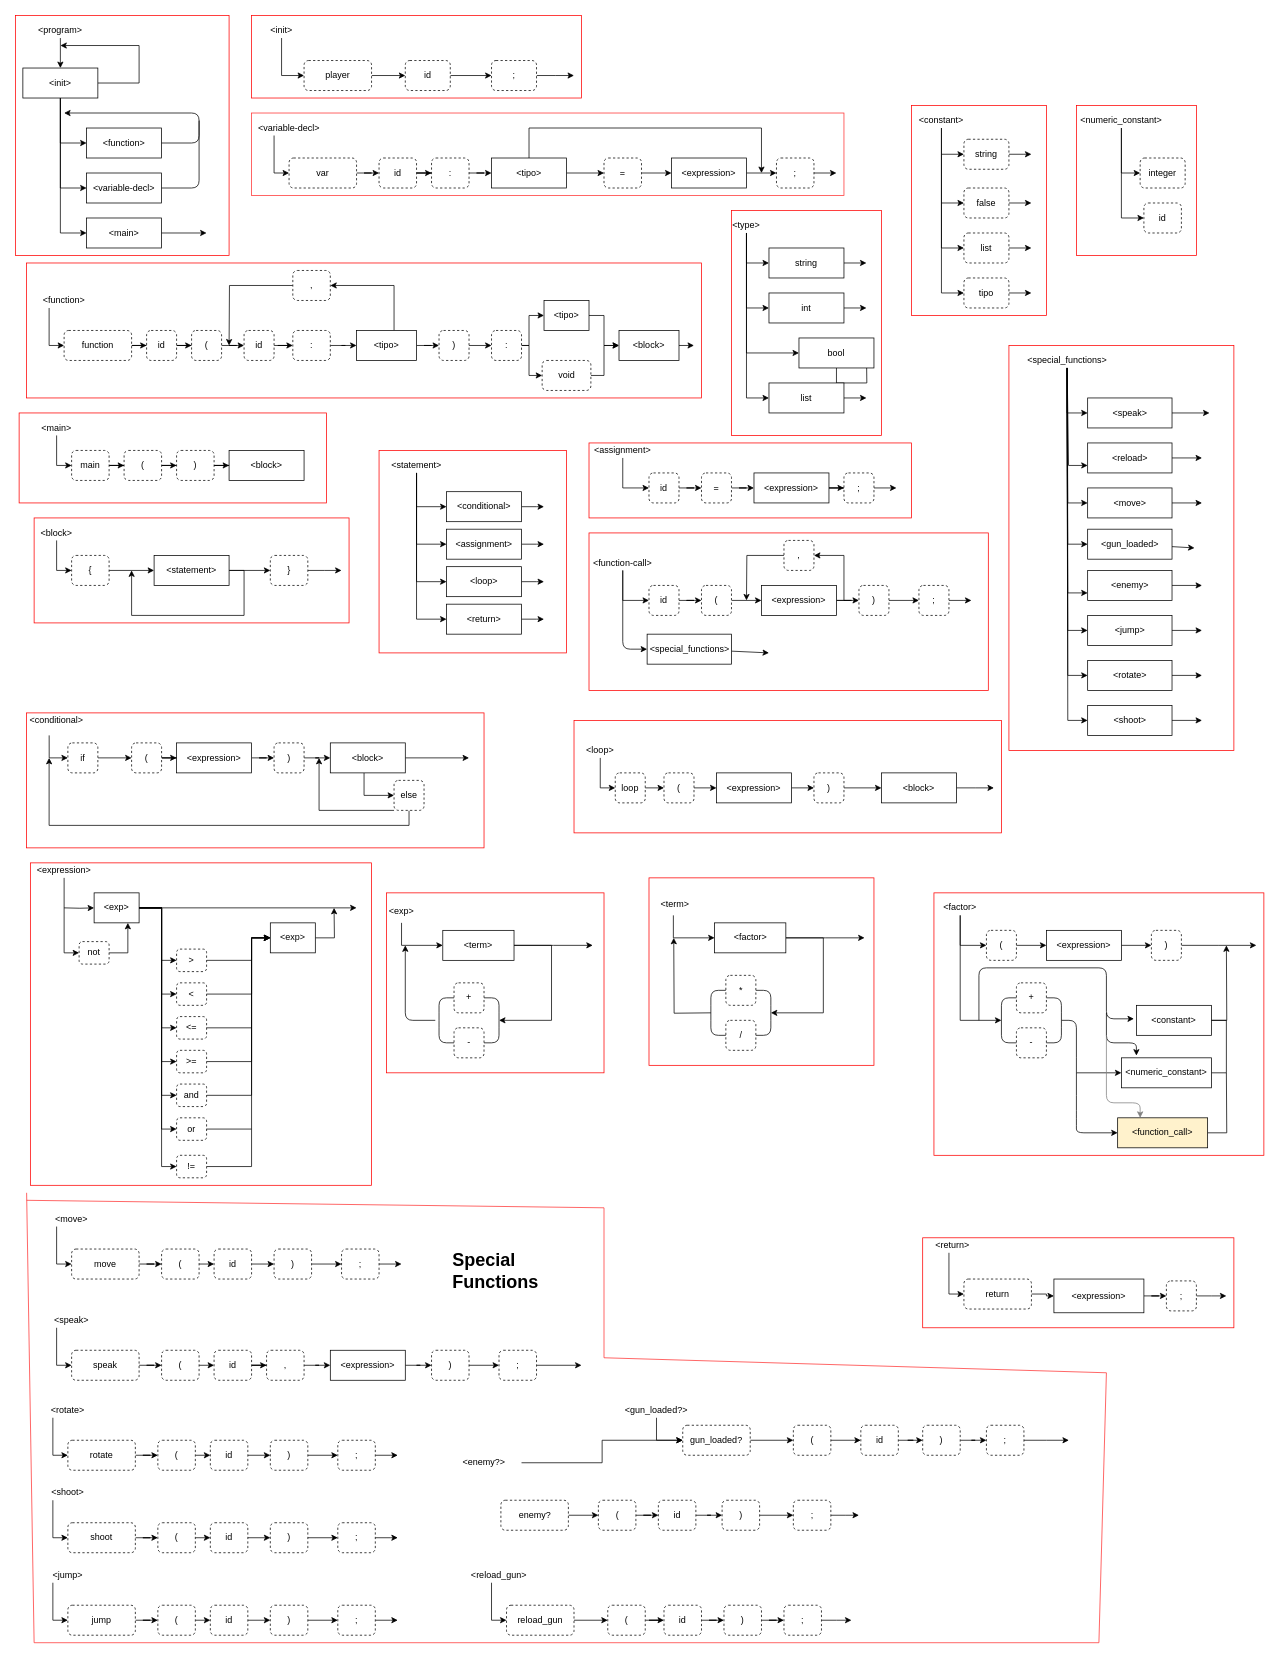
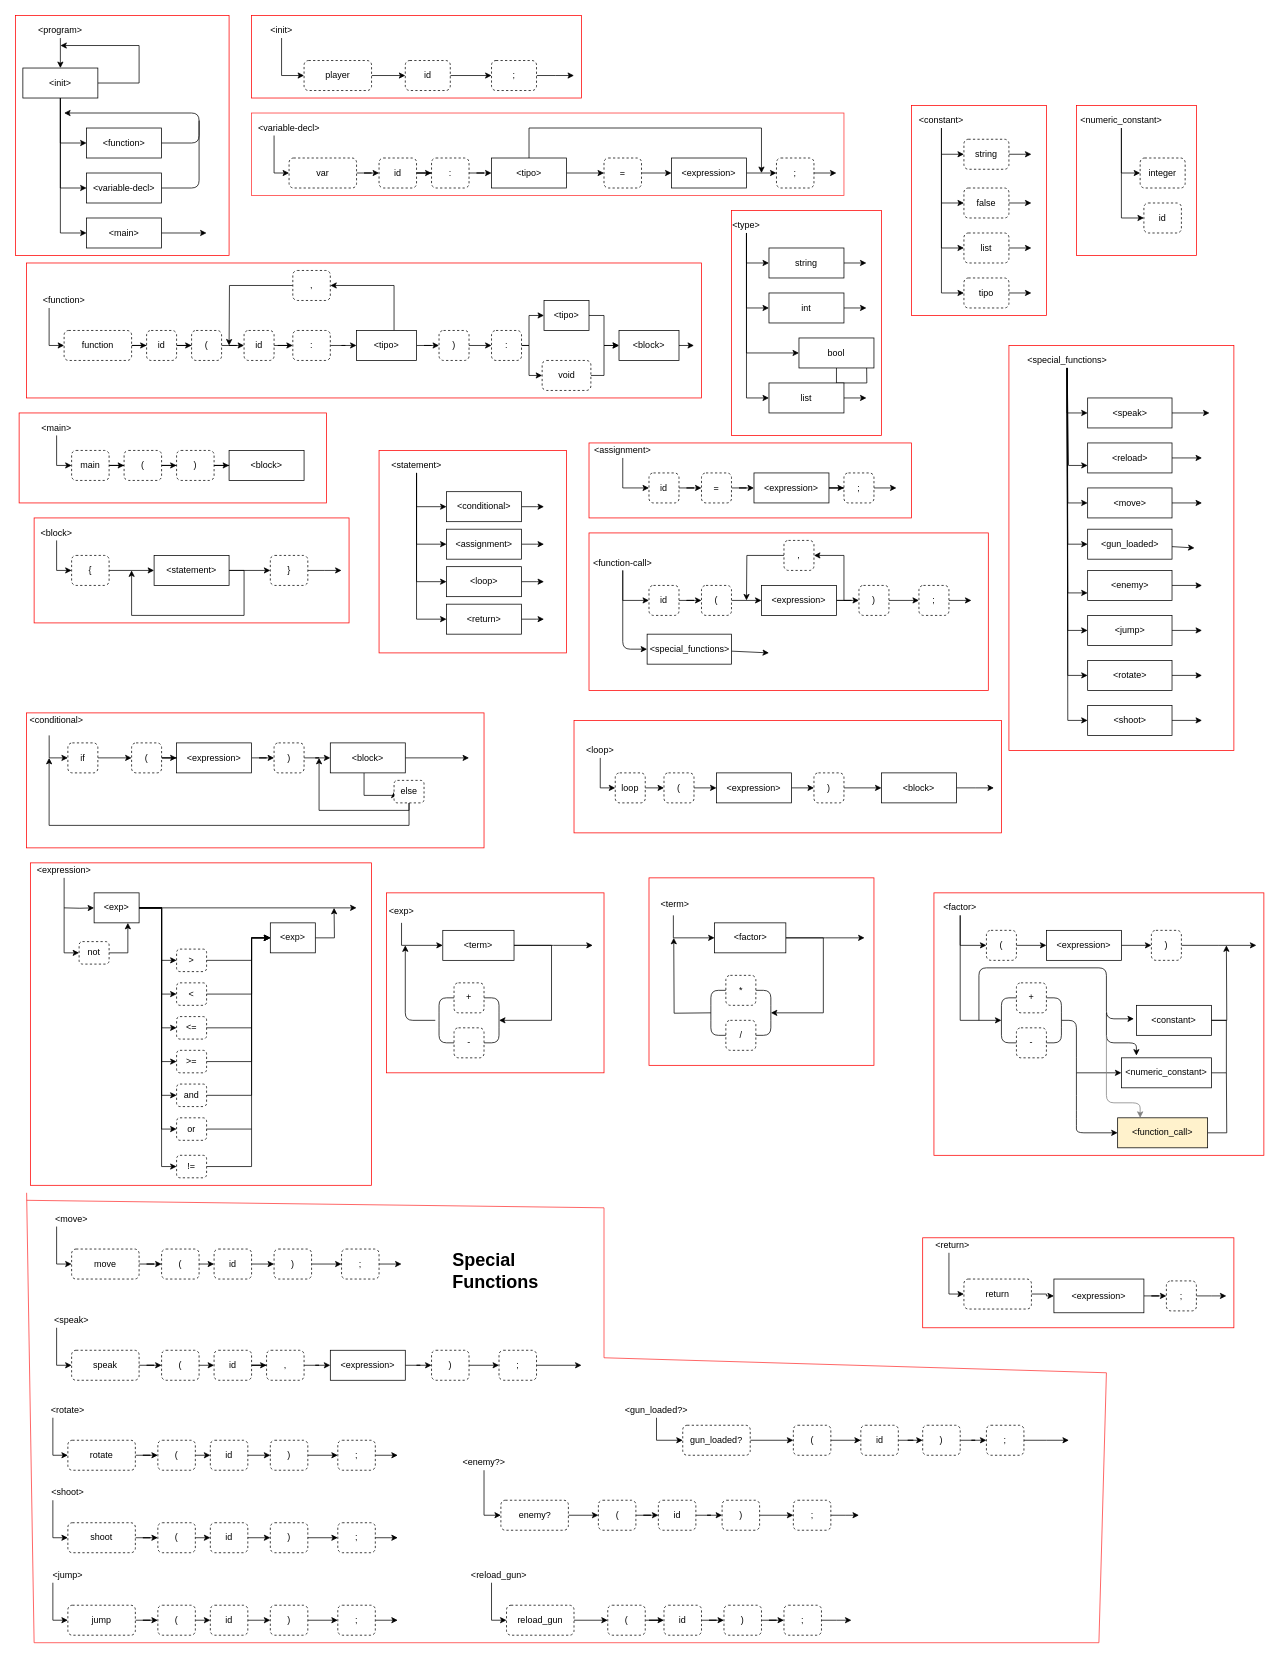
node "else": size 30x30 -> 30x23
edge "<enemy?>" -> "gun_loaded?": now "<enemy?>" -> "enemy?"
